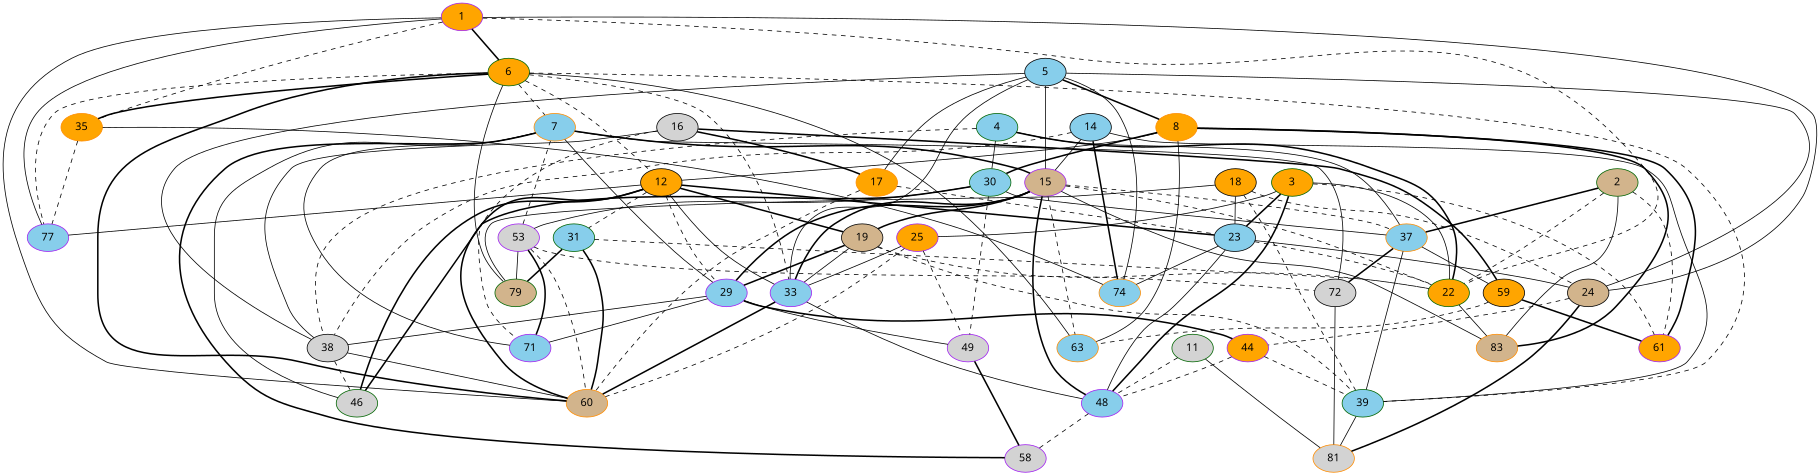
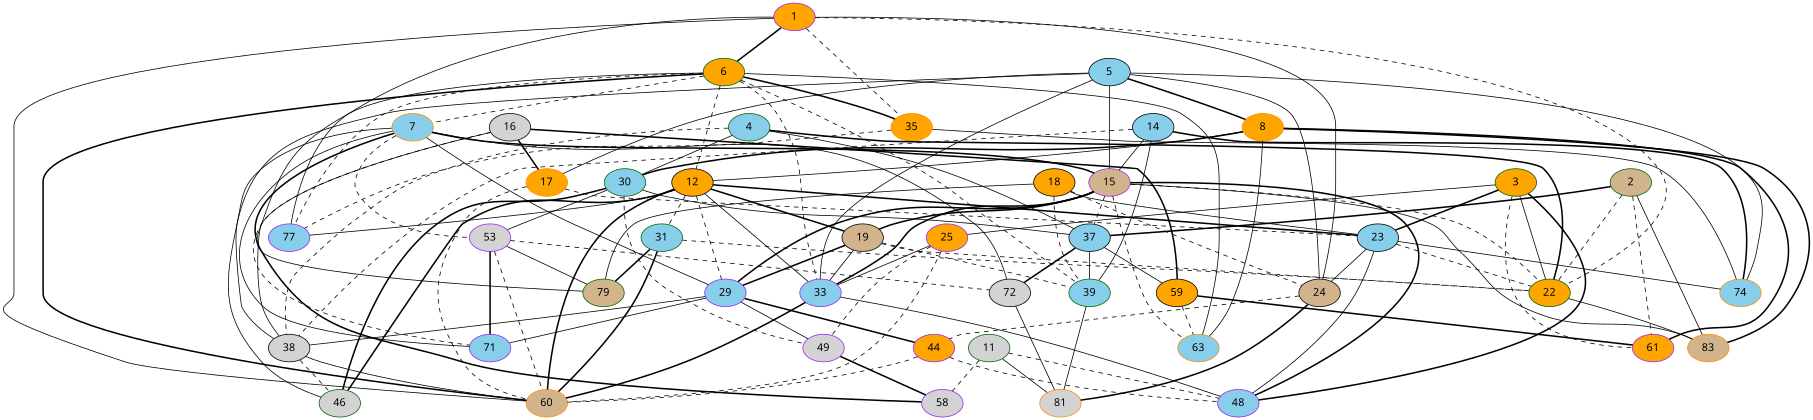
node "37": color darkorange -> black
edge "44" -- "39": now "44" -- "60"
edge "48" -- "58": now "11" -- "58"
